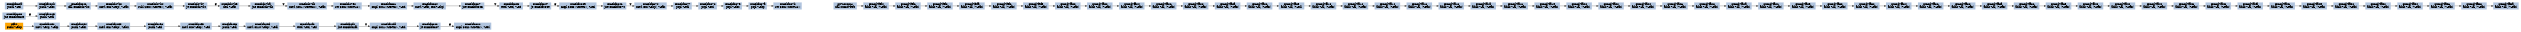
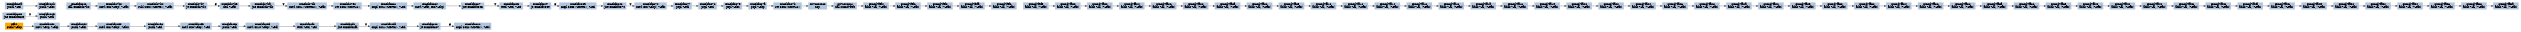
edge "0x65bf032b pushl %ebx" -> "0x65bf032c call 0x65bd27b0": removed
node "0x7c8000c0 nop": added
edge "0x63d7f9fc addb %al, (%eax)" -> "0x63d7f9fe addb %al, (%eax)": removed
node "0x63d7fa0e addb %al, (%edi)": label "0x63d7fa0e addb %al, (%edi)" -> "0x63d7fa0e addb %al, (%eax)"
edge "0x65bf0305 jne 0x65bf0329" -> "0x65bf0329 pushl %edi": label "F" -> "T"
